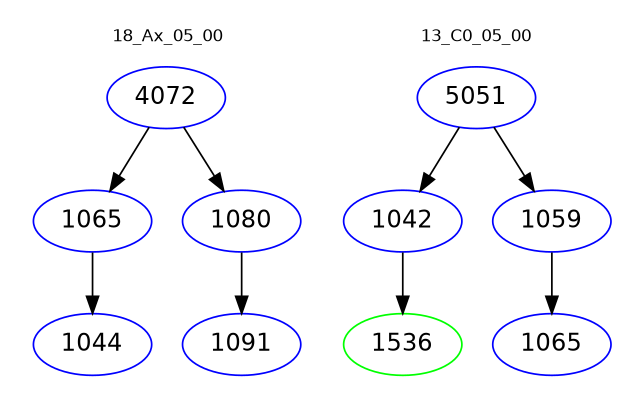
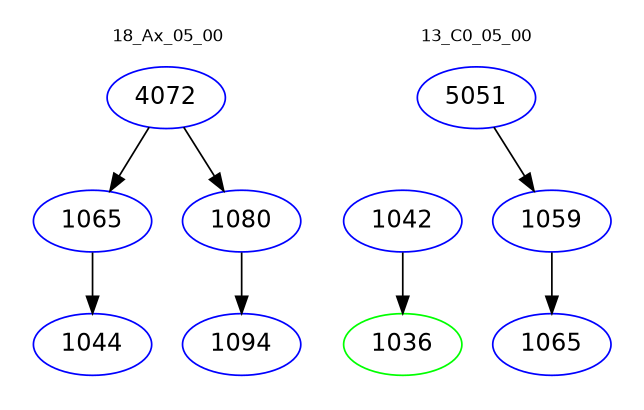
edge "5051" -> "1042": removed
node "1091": label "1091" -> "1094"
node "1536": label "1536" -> "1036"
